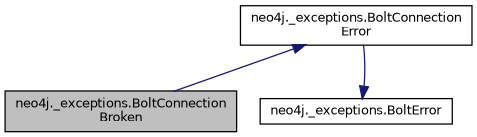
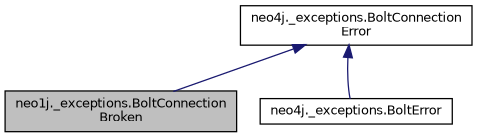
edge "neo4j._exceptions.BoltConnection Error" -> "neo4j._exceptions.BoltError": reversed
node "neo4j._exceptions.BoltConnection Broken": label "neo4j._exceptions.BoltConnection Broken" -> "neo1j._exceptions.BoltConnection Broken"
